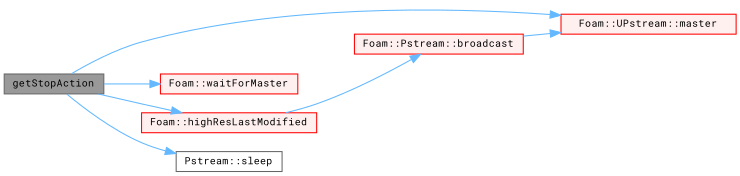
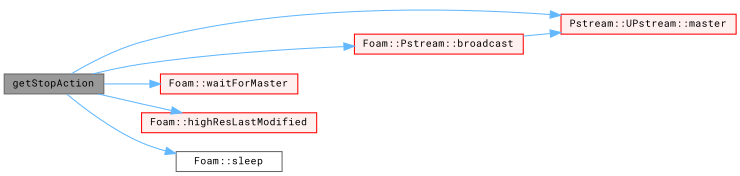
node "Foam::UPstream::master": label "Foam::UPstream::master" -> "Pstream::UPstream::master"
edge "Foam::highResLastModified" -> "Foam::Pstream::broadcast": now "getStopAction" -> "Foam::Pstream::broadcast"
node "Pstream::sleep": label "Pstream::sleep" -> "Foam::sleep"
